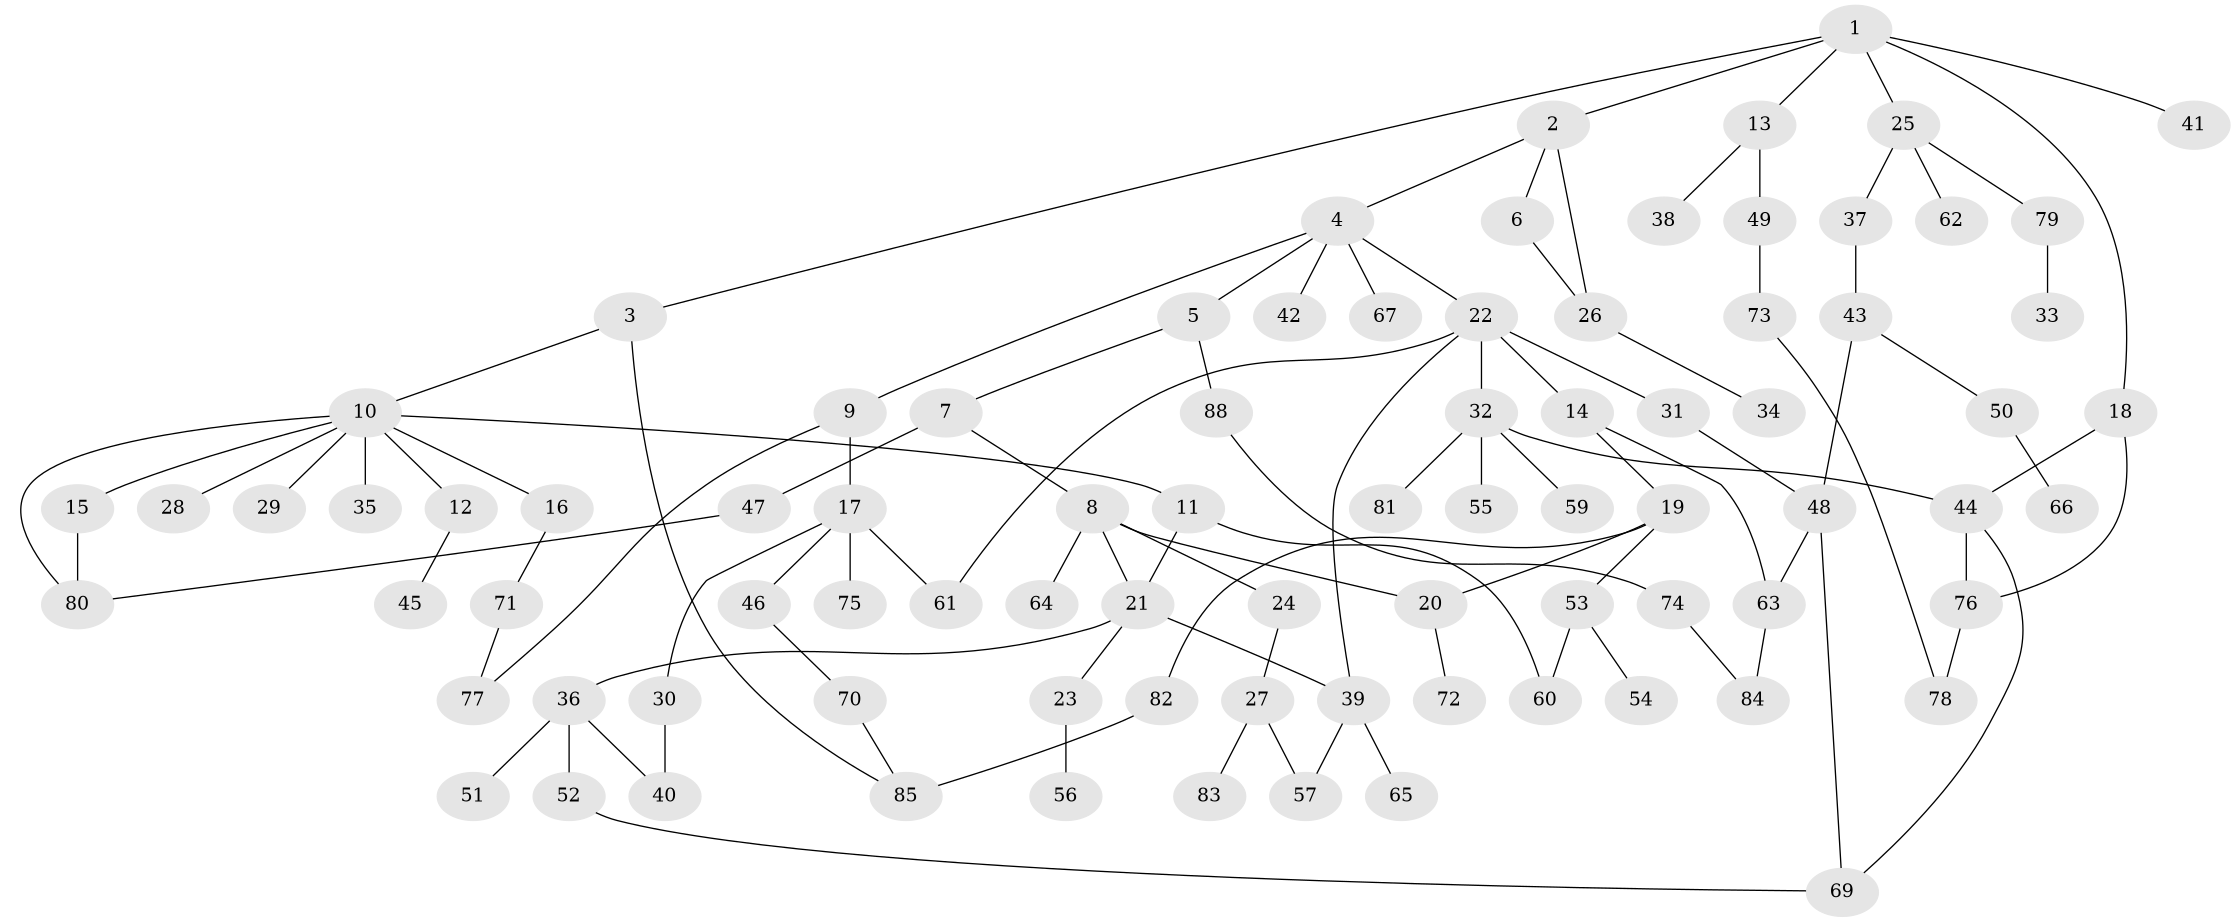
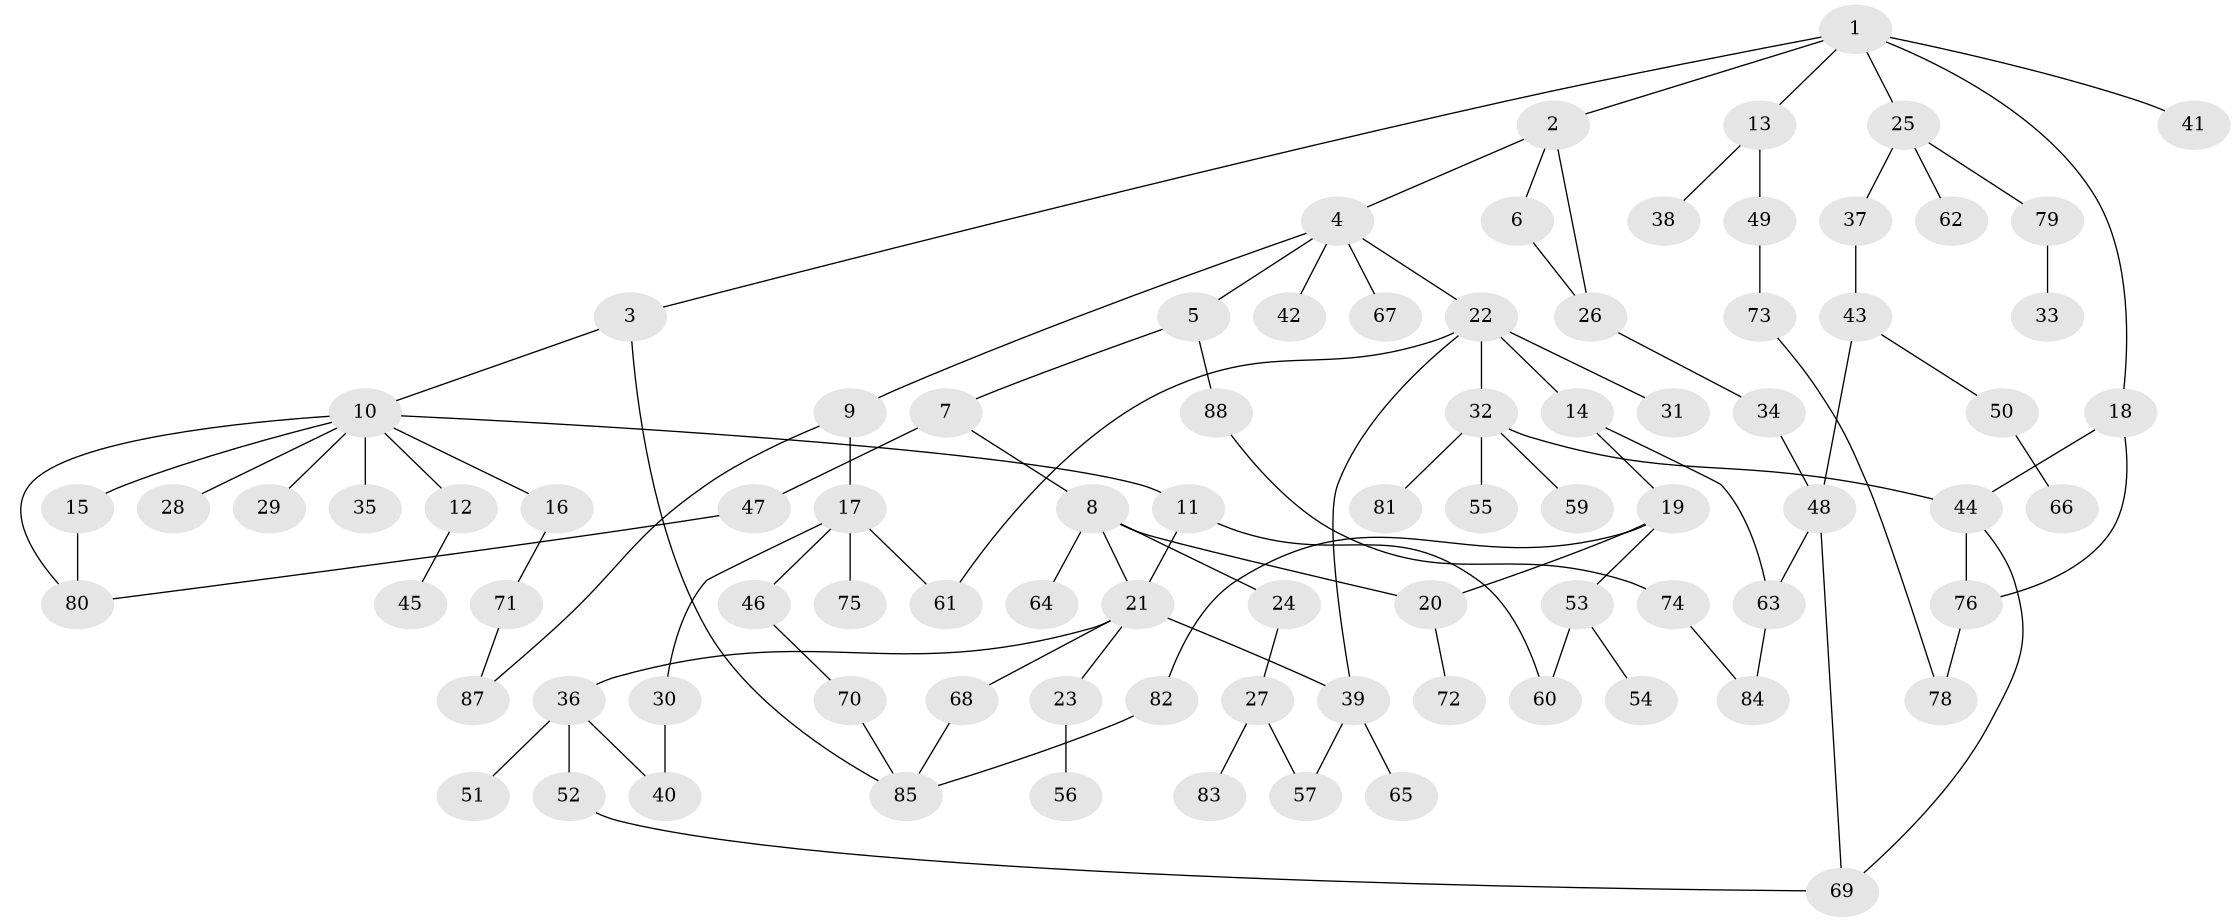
edge "31" -- "48": now "34" -- "48"
node "77": label "77" -> "87"
node "68": added
